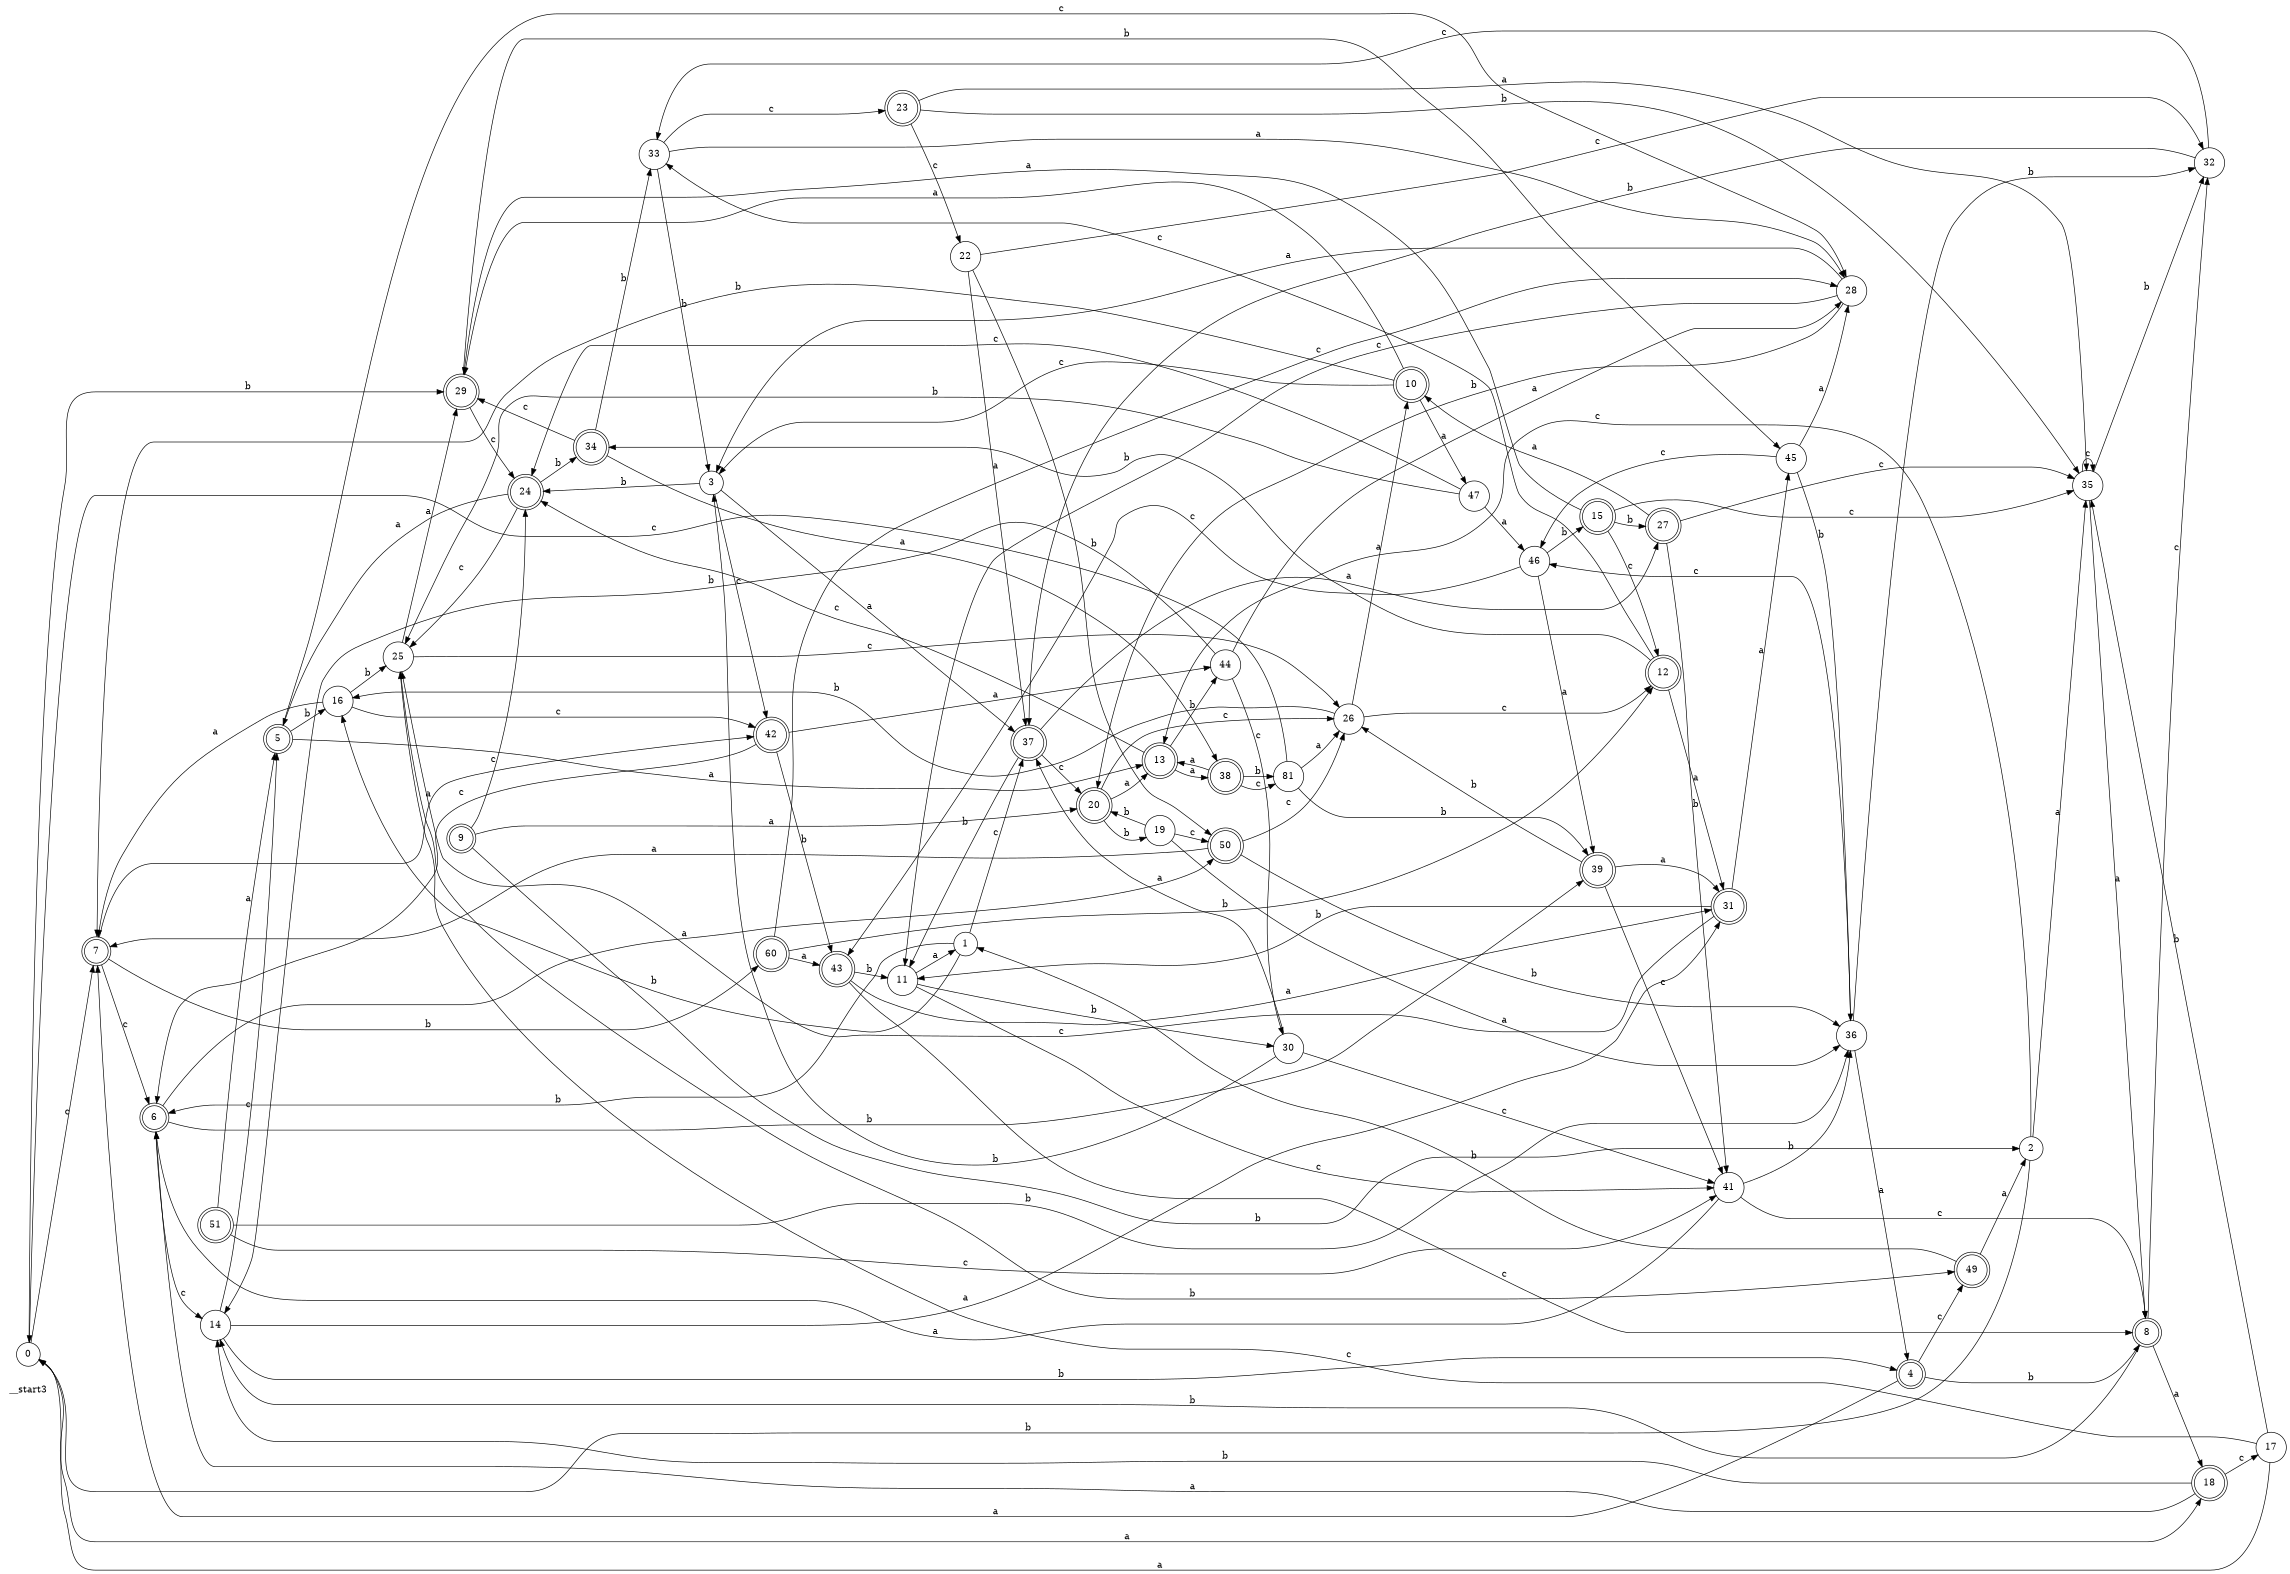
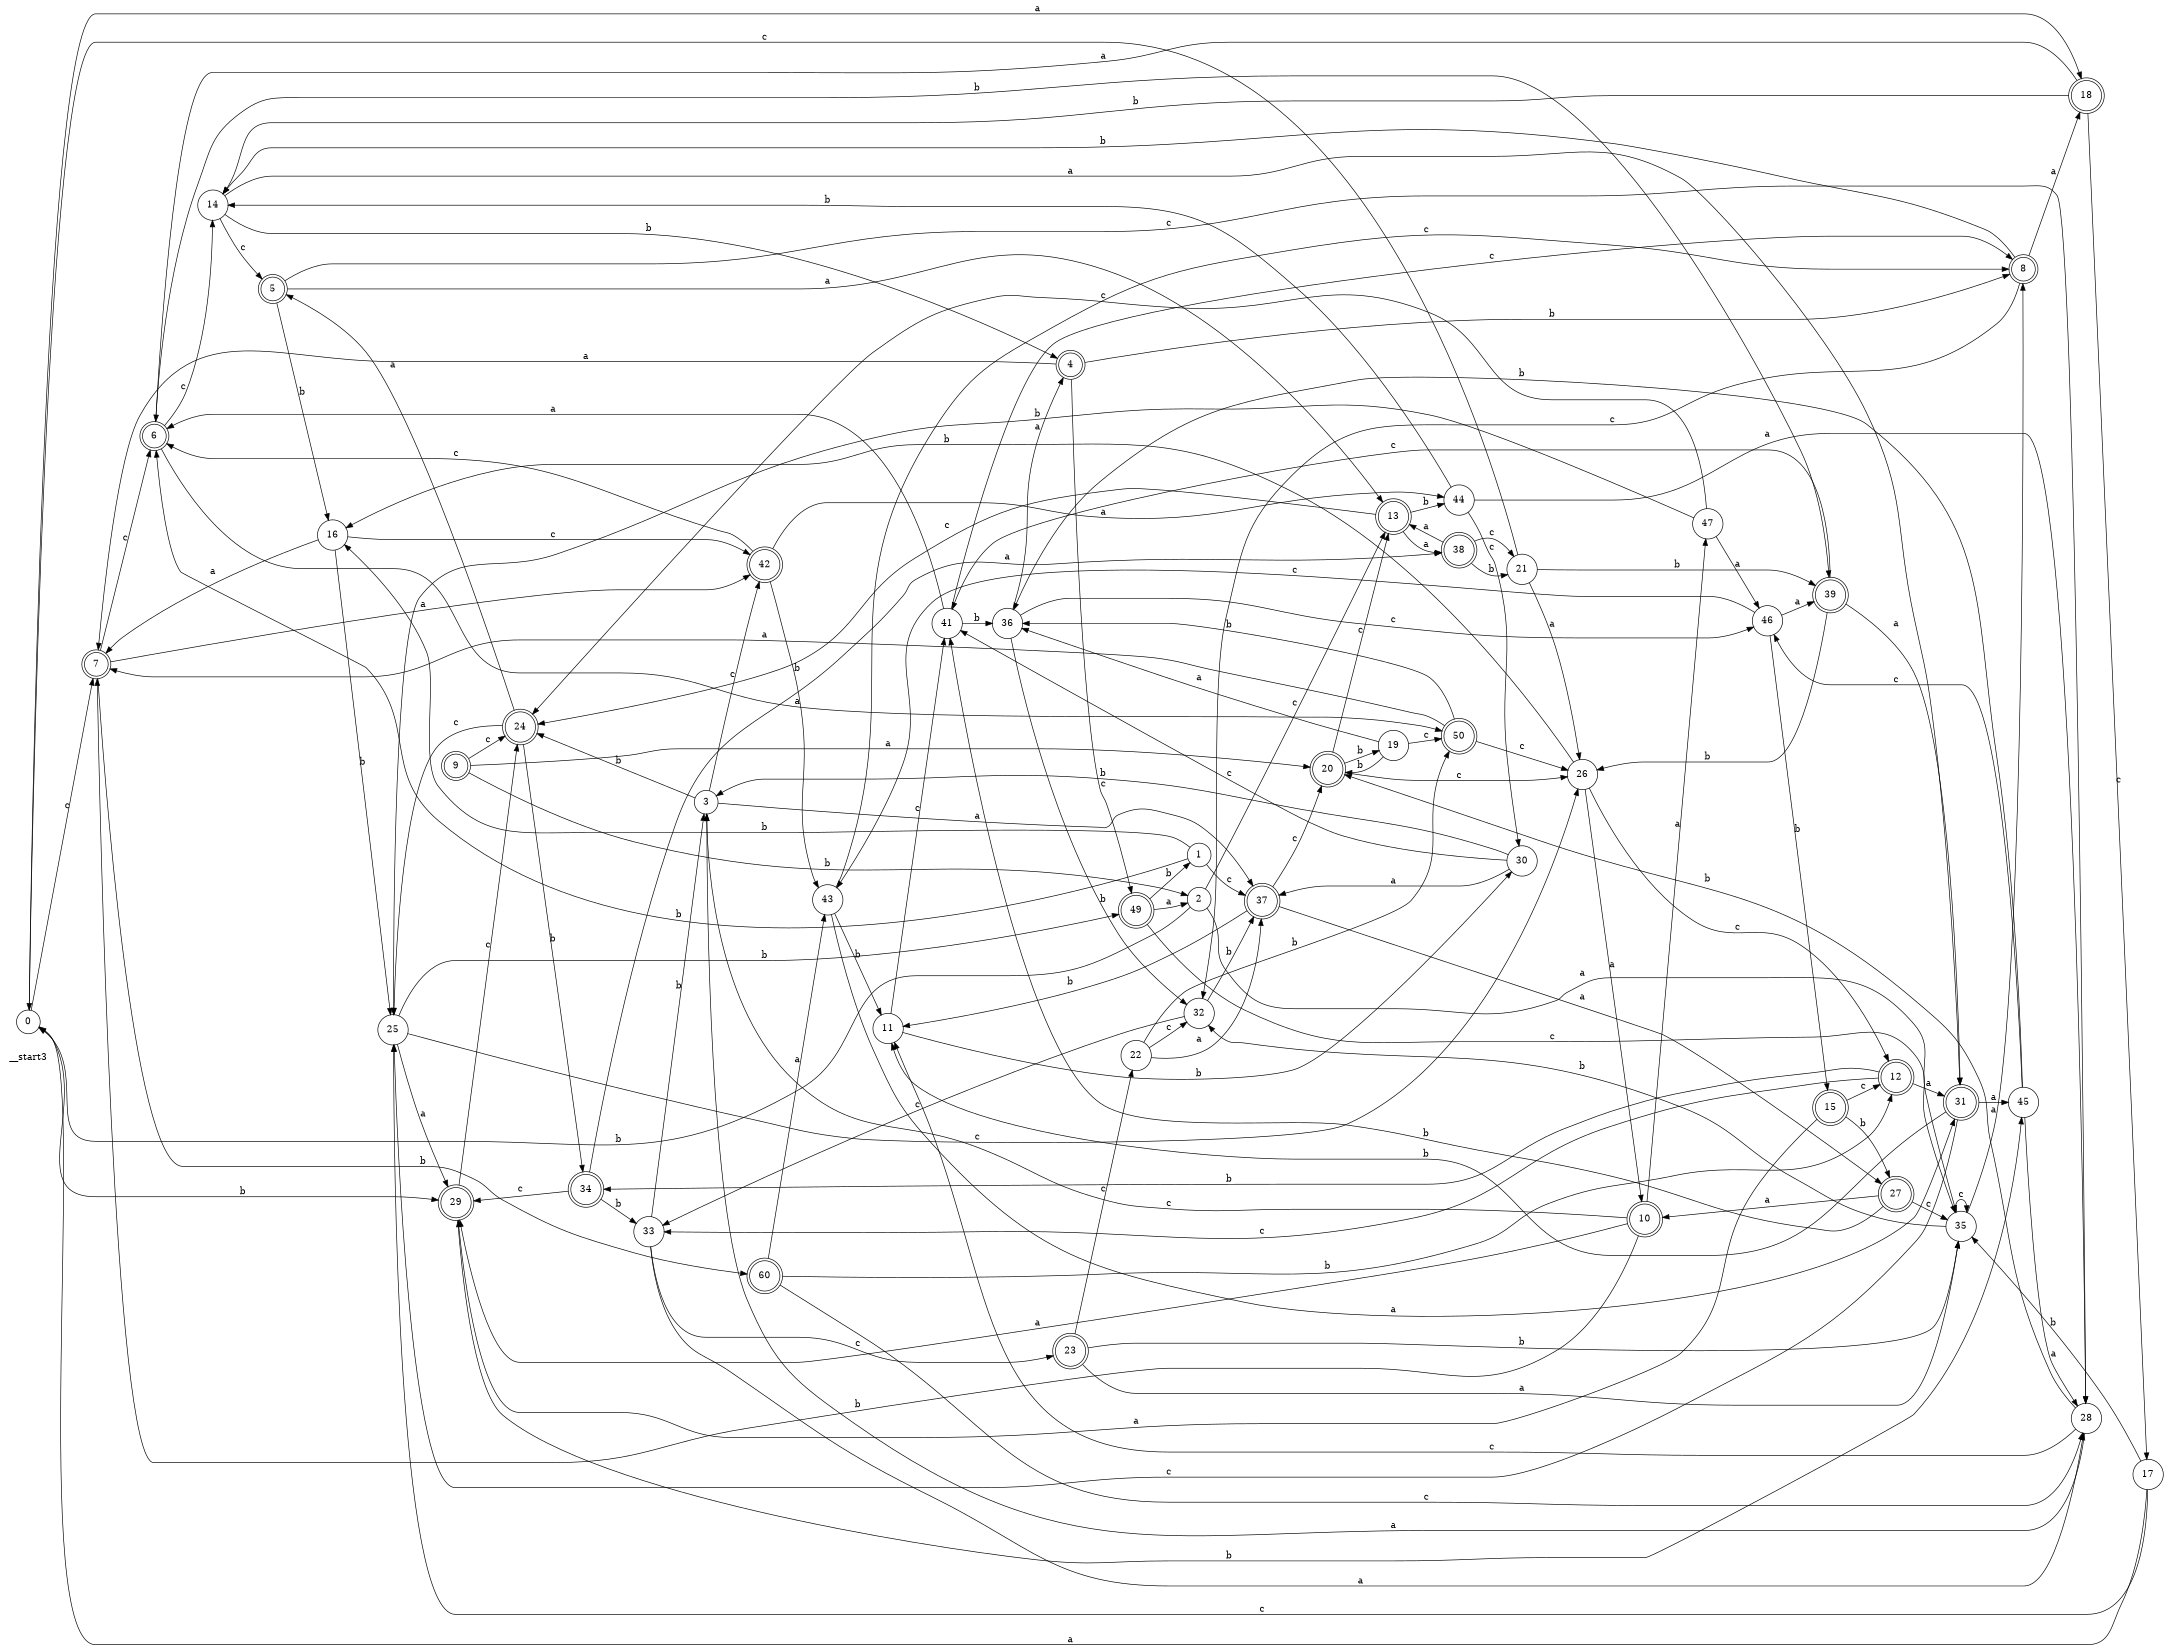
edge "15" -> "35": now "49" -> "35"
node "81": label "81" -> "21"
edge "20" -> "13": label "a" -> "c"
edge "11" -> "1": removed, label "a"
node "43": shape doublecircle -> circle
node "51": removed
